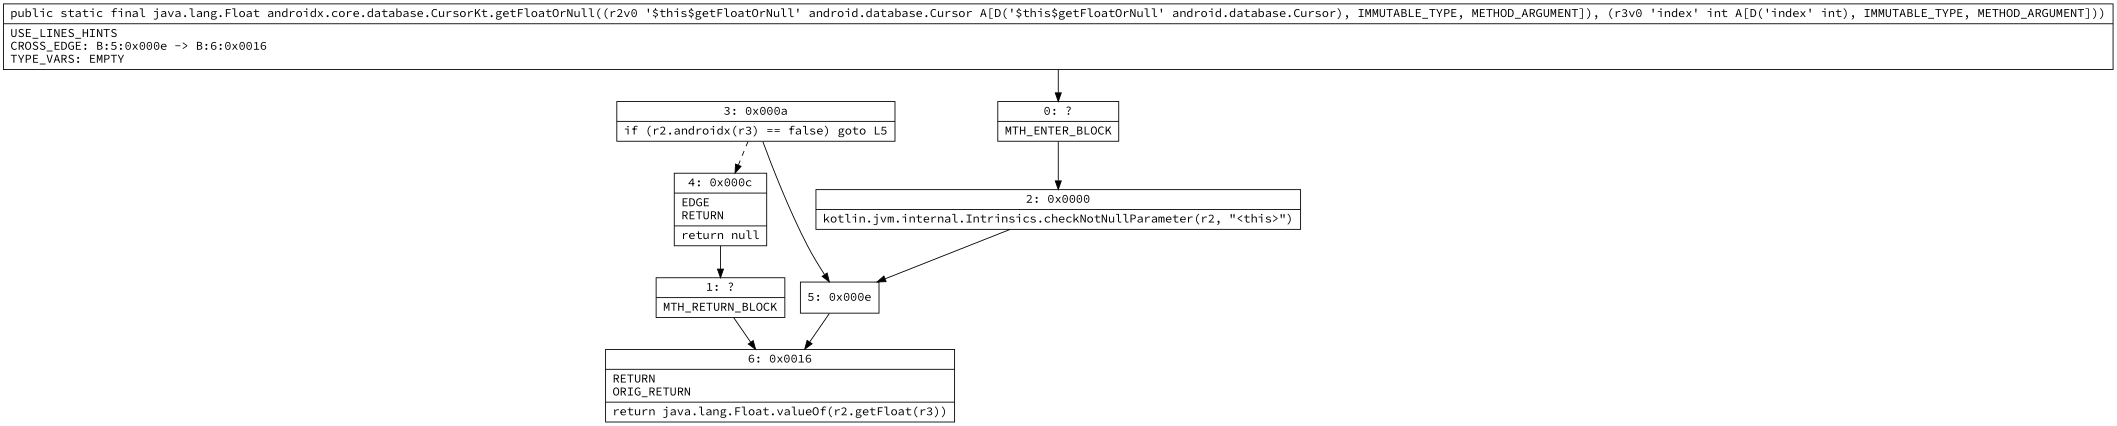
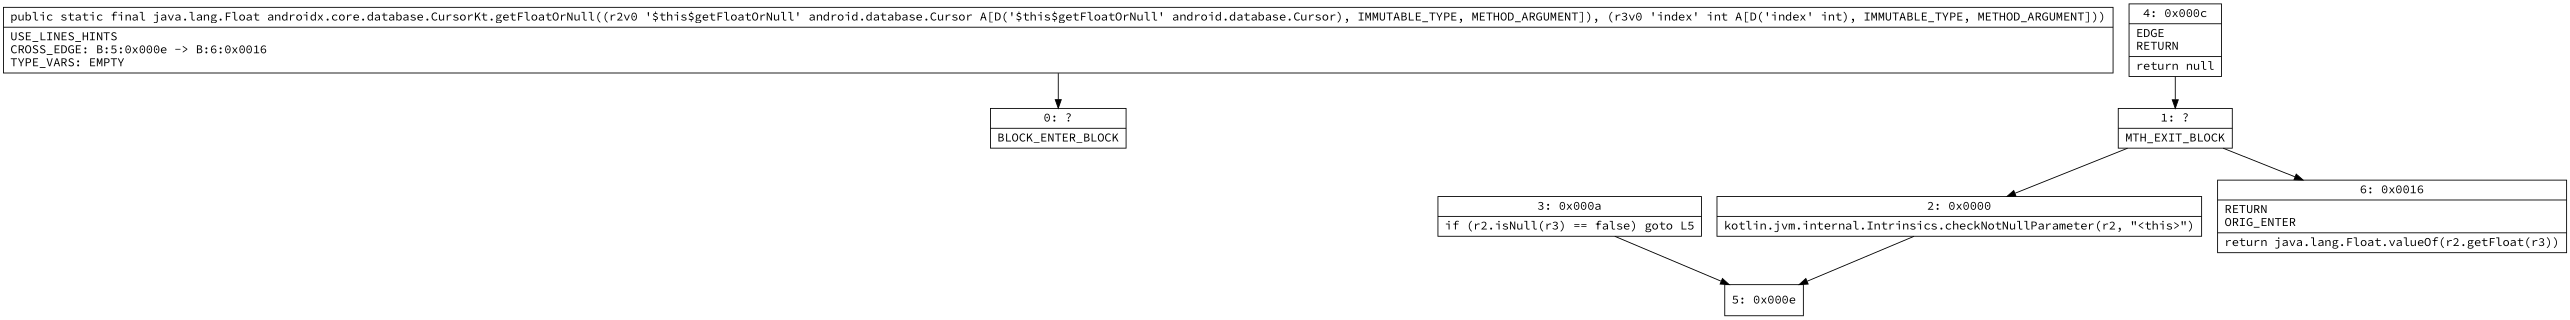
node "3: 0x000a": text "if (r2.androidx(r3) == false) goto L5" -> "if (r2.isNull(r3) == false) goto L5"
node "0: ?": text "MTH_ENTER_BLOCK" -> "BLOCK_ENTER_BLOCK"
edge "3: 0x000a" -> "4: 0x000c": removed
edge "0: ?" -> "2: 0x0000": now "1: ?" -> "2: 0x0000"
node "1: ?": text "MTH_RETURN_BLOCK" -> "MTH_EXIT_BLOCK"
edge "5: 0x000e" -> "6: 0x0016": removed
node "6: 0x0016": text "ORIG_RETURN" -> "ORIG_ENTER"
